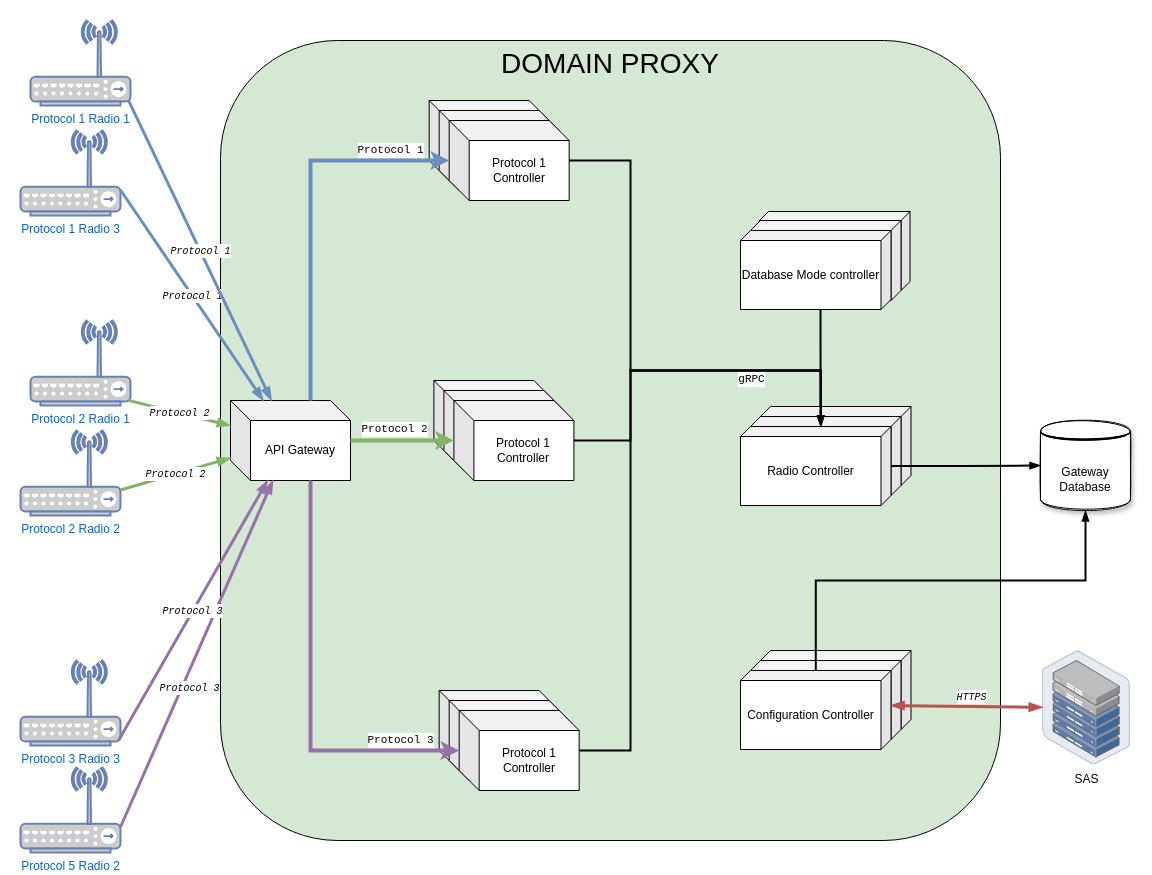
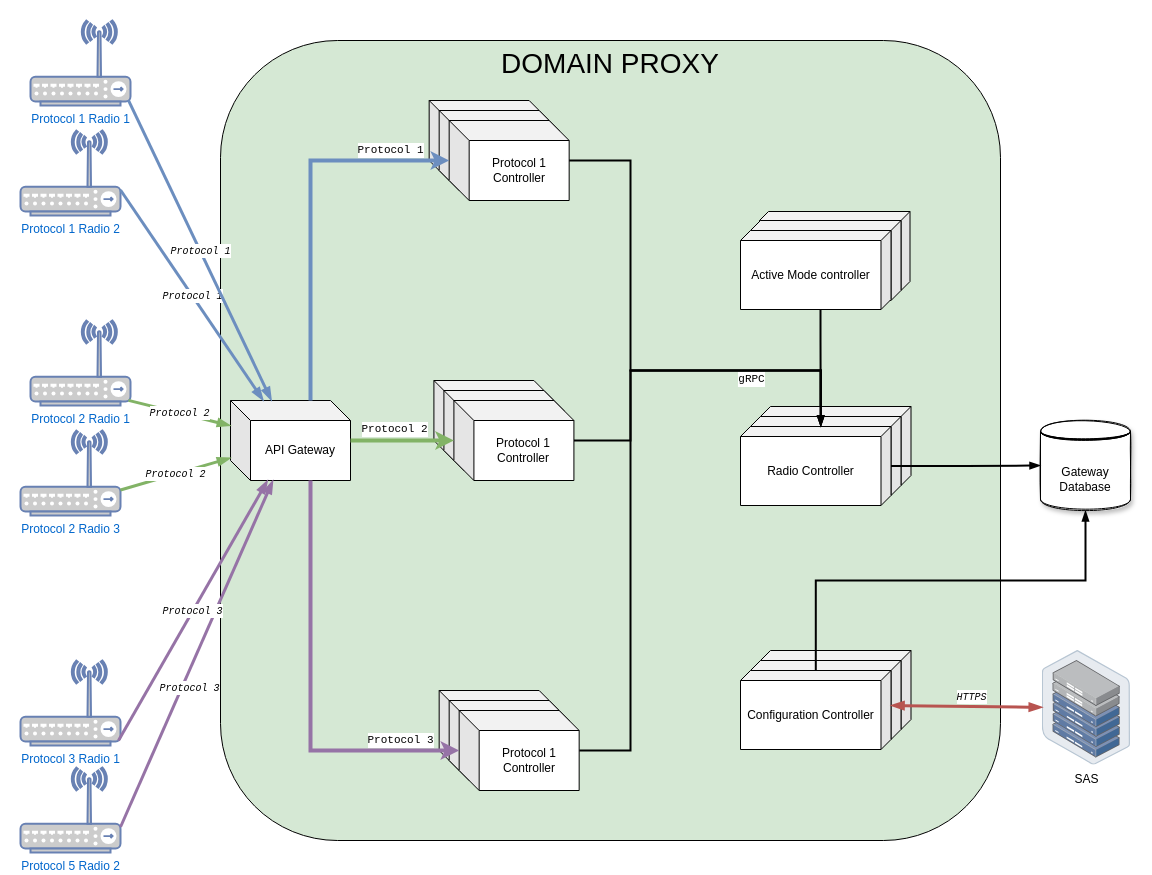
node "Protocol 1 Radio 3": label "Protocol 1 Radio 3" -> "Protocol 1 Radio 2"
node "Database Mode controller": label "Database Mode controller" -> "Active Mode controller"
node "Protocol 2 Radio 2": label "Protocol 2 Radio 2" -> "Protocol 2 Radio 3"
node "Protocol 3 Radio 3": label "Protocol 3 Radio 3" -> "Protocol 3 Radio 1"
